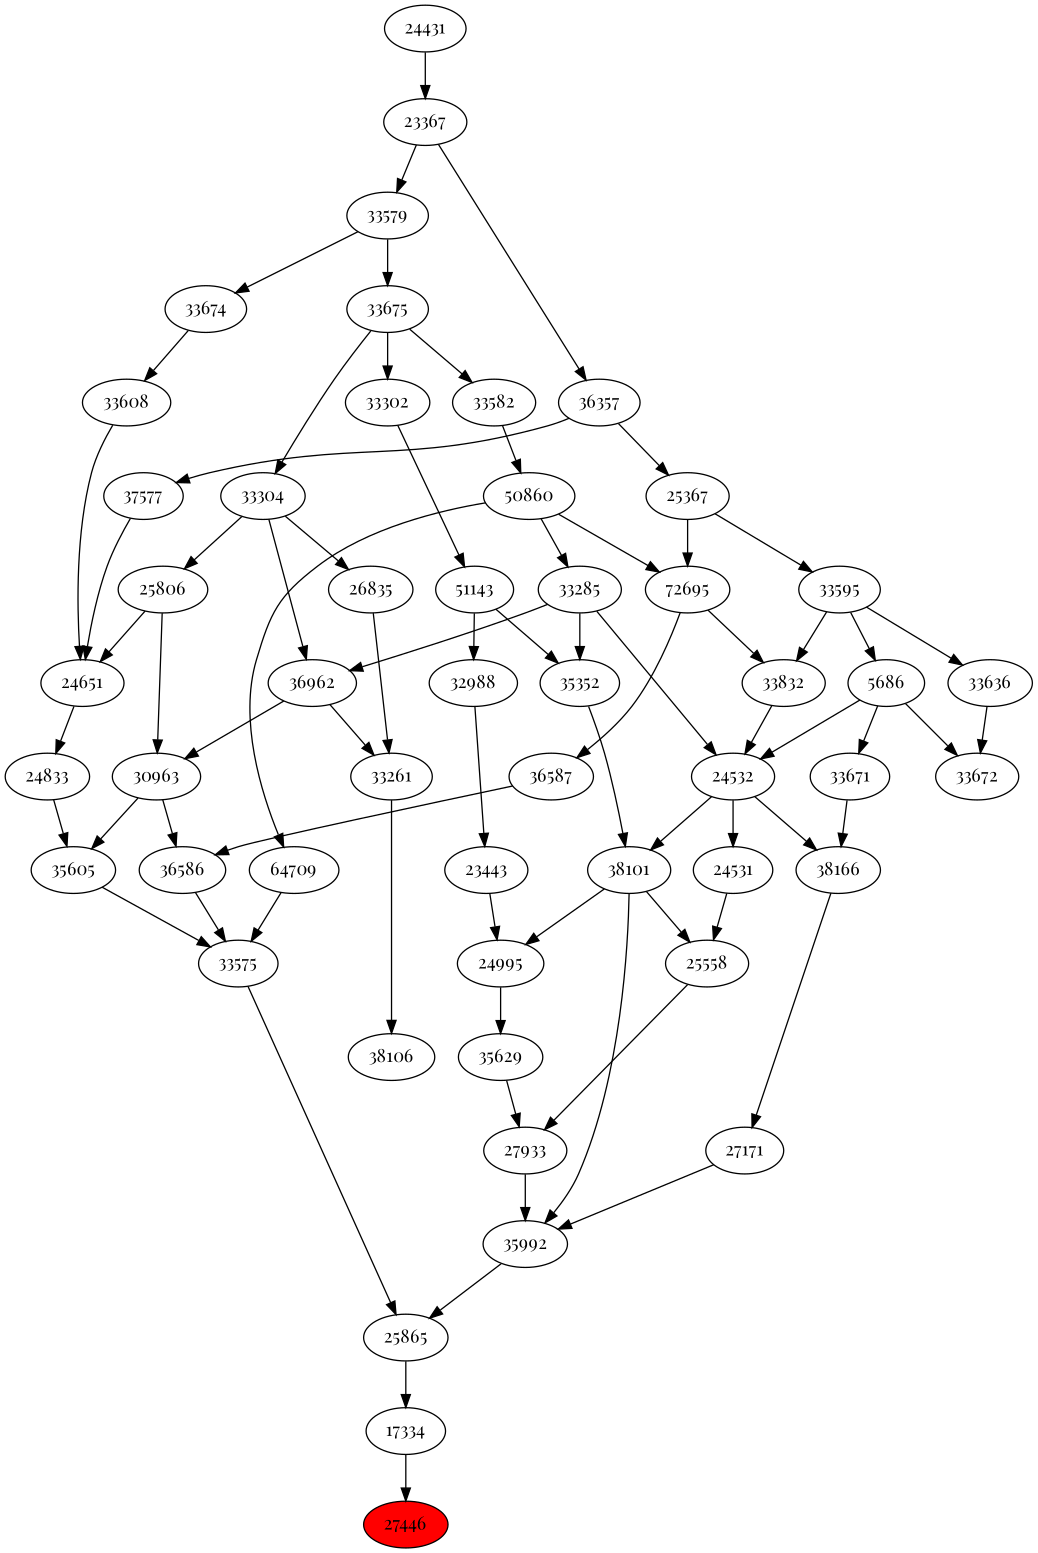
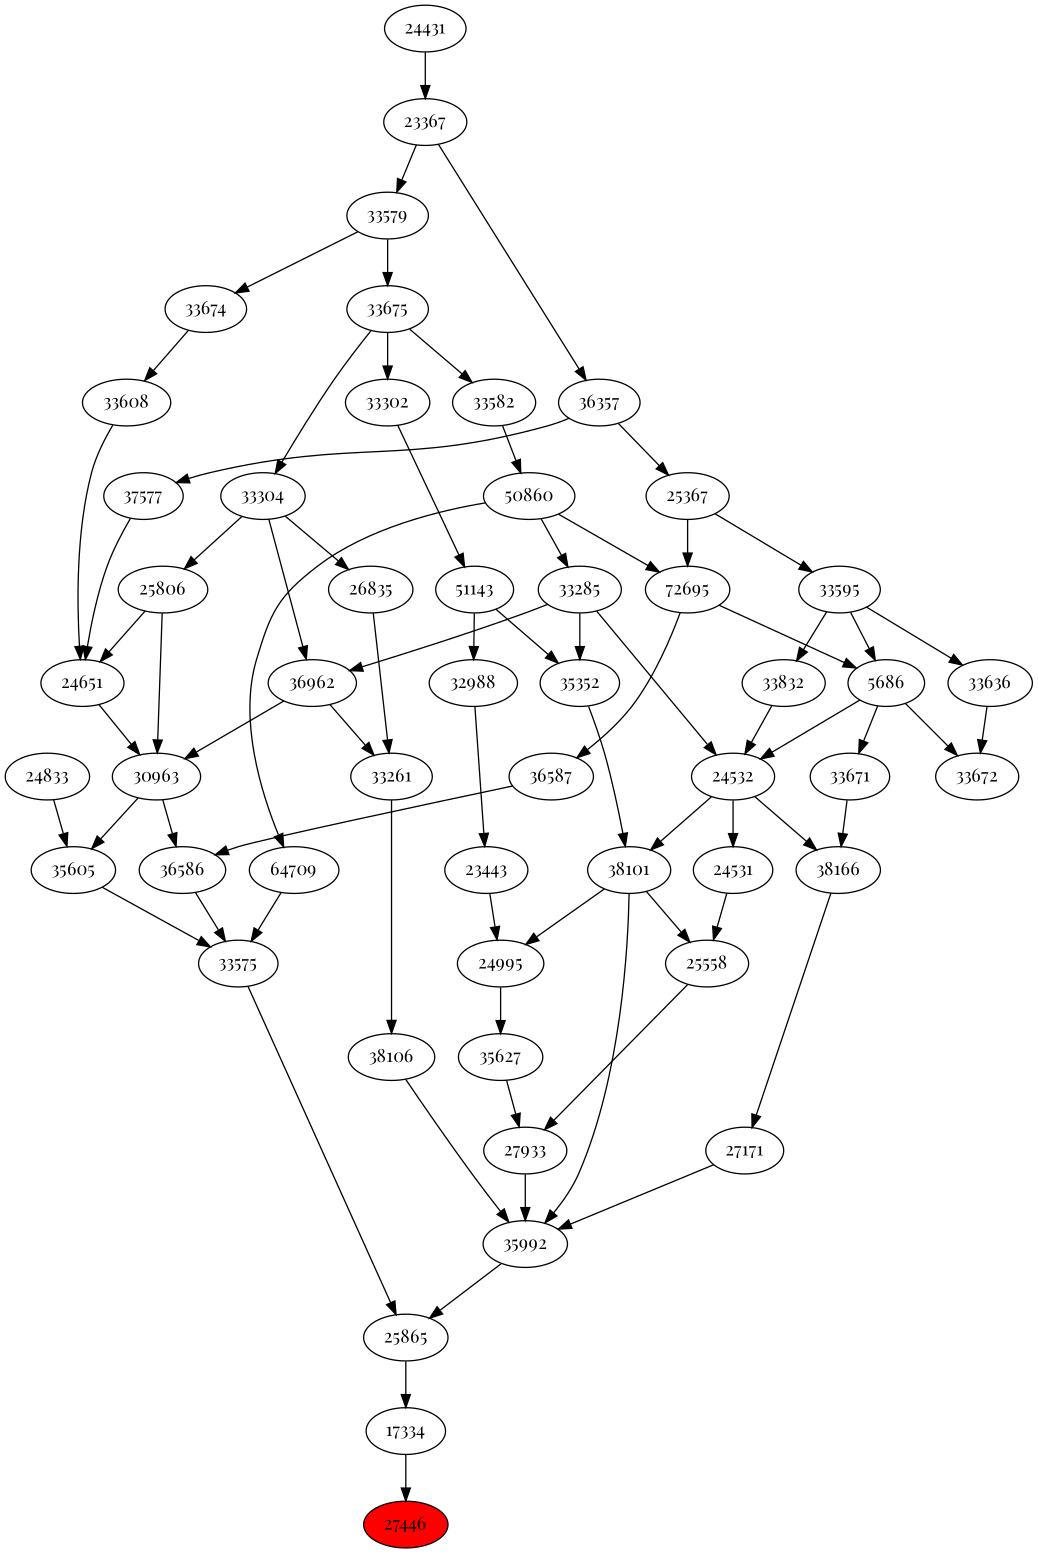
edge "72695" -> "33832": now "72695" -> "5686"
edge "24651" -> "24833": now "24651" -> "30963"
node "35629": label "35629" -> "35627"
edge "38106" -> "35992": added
